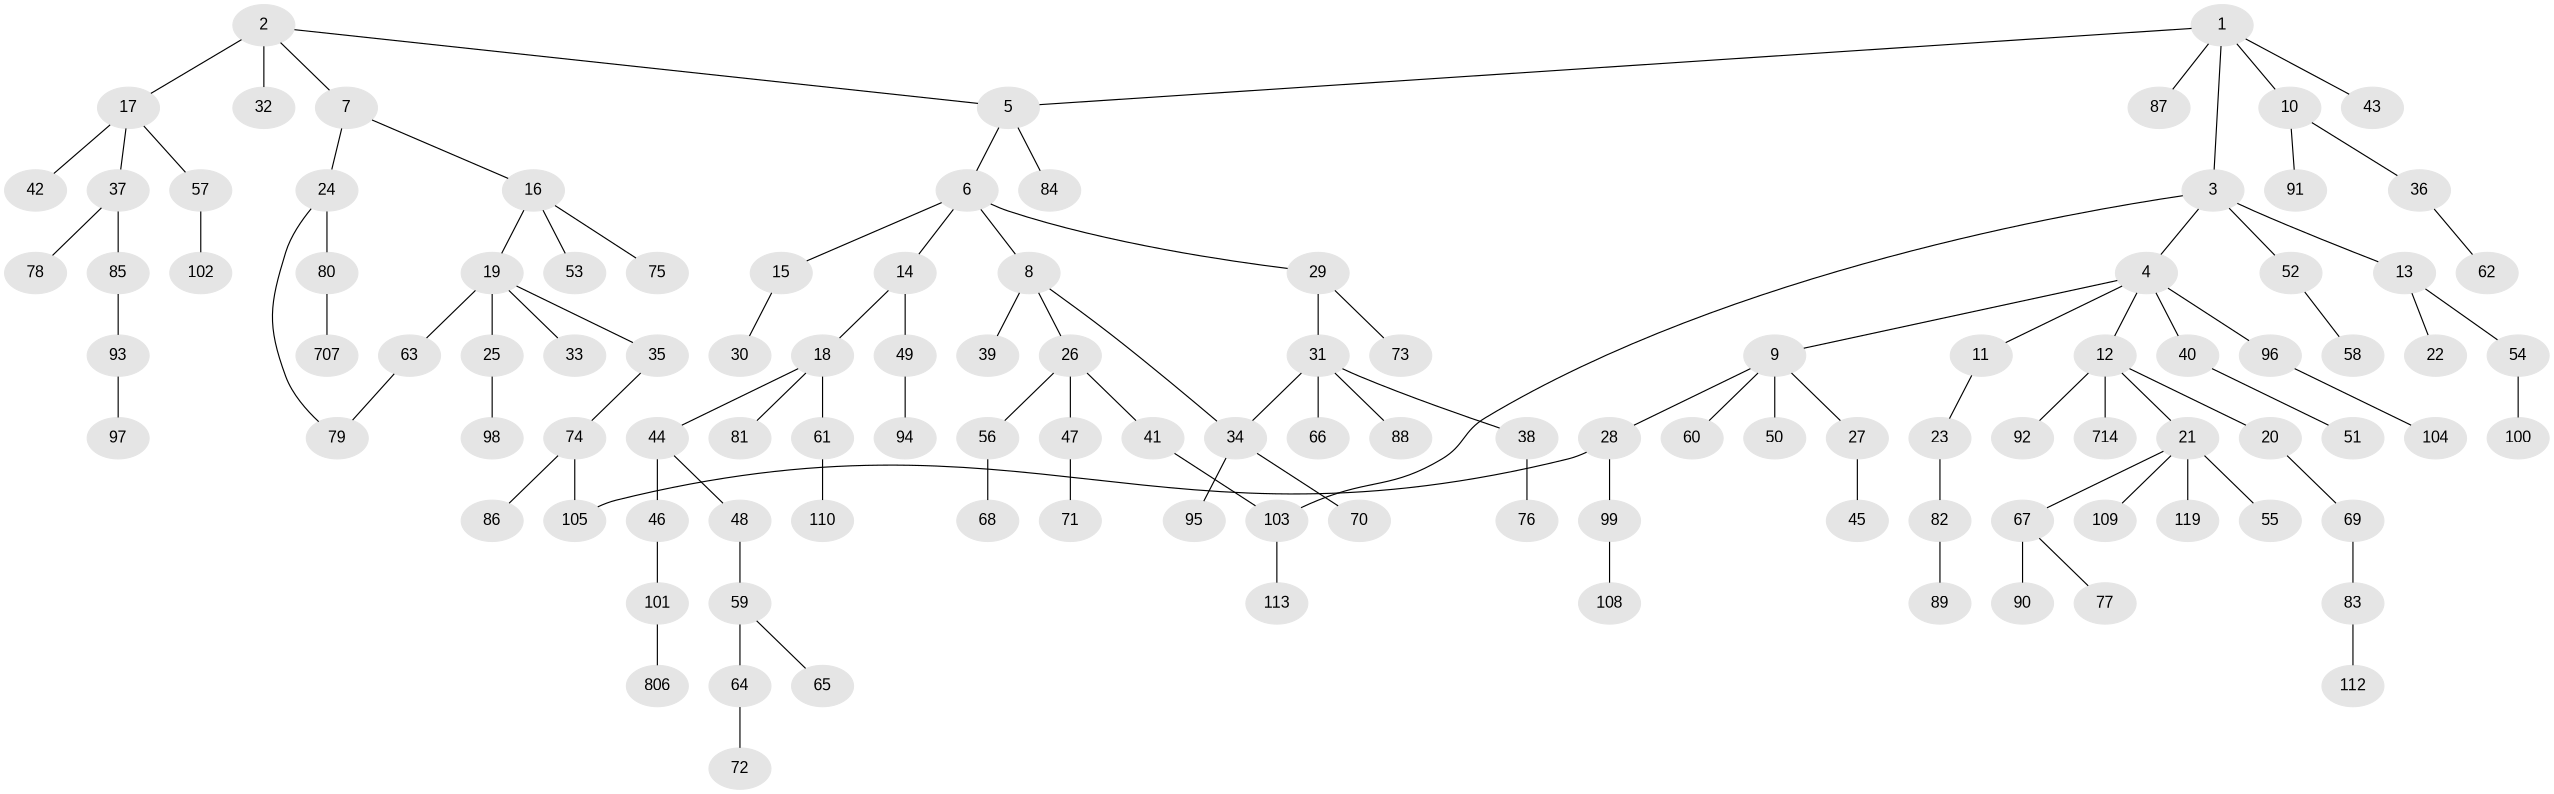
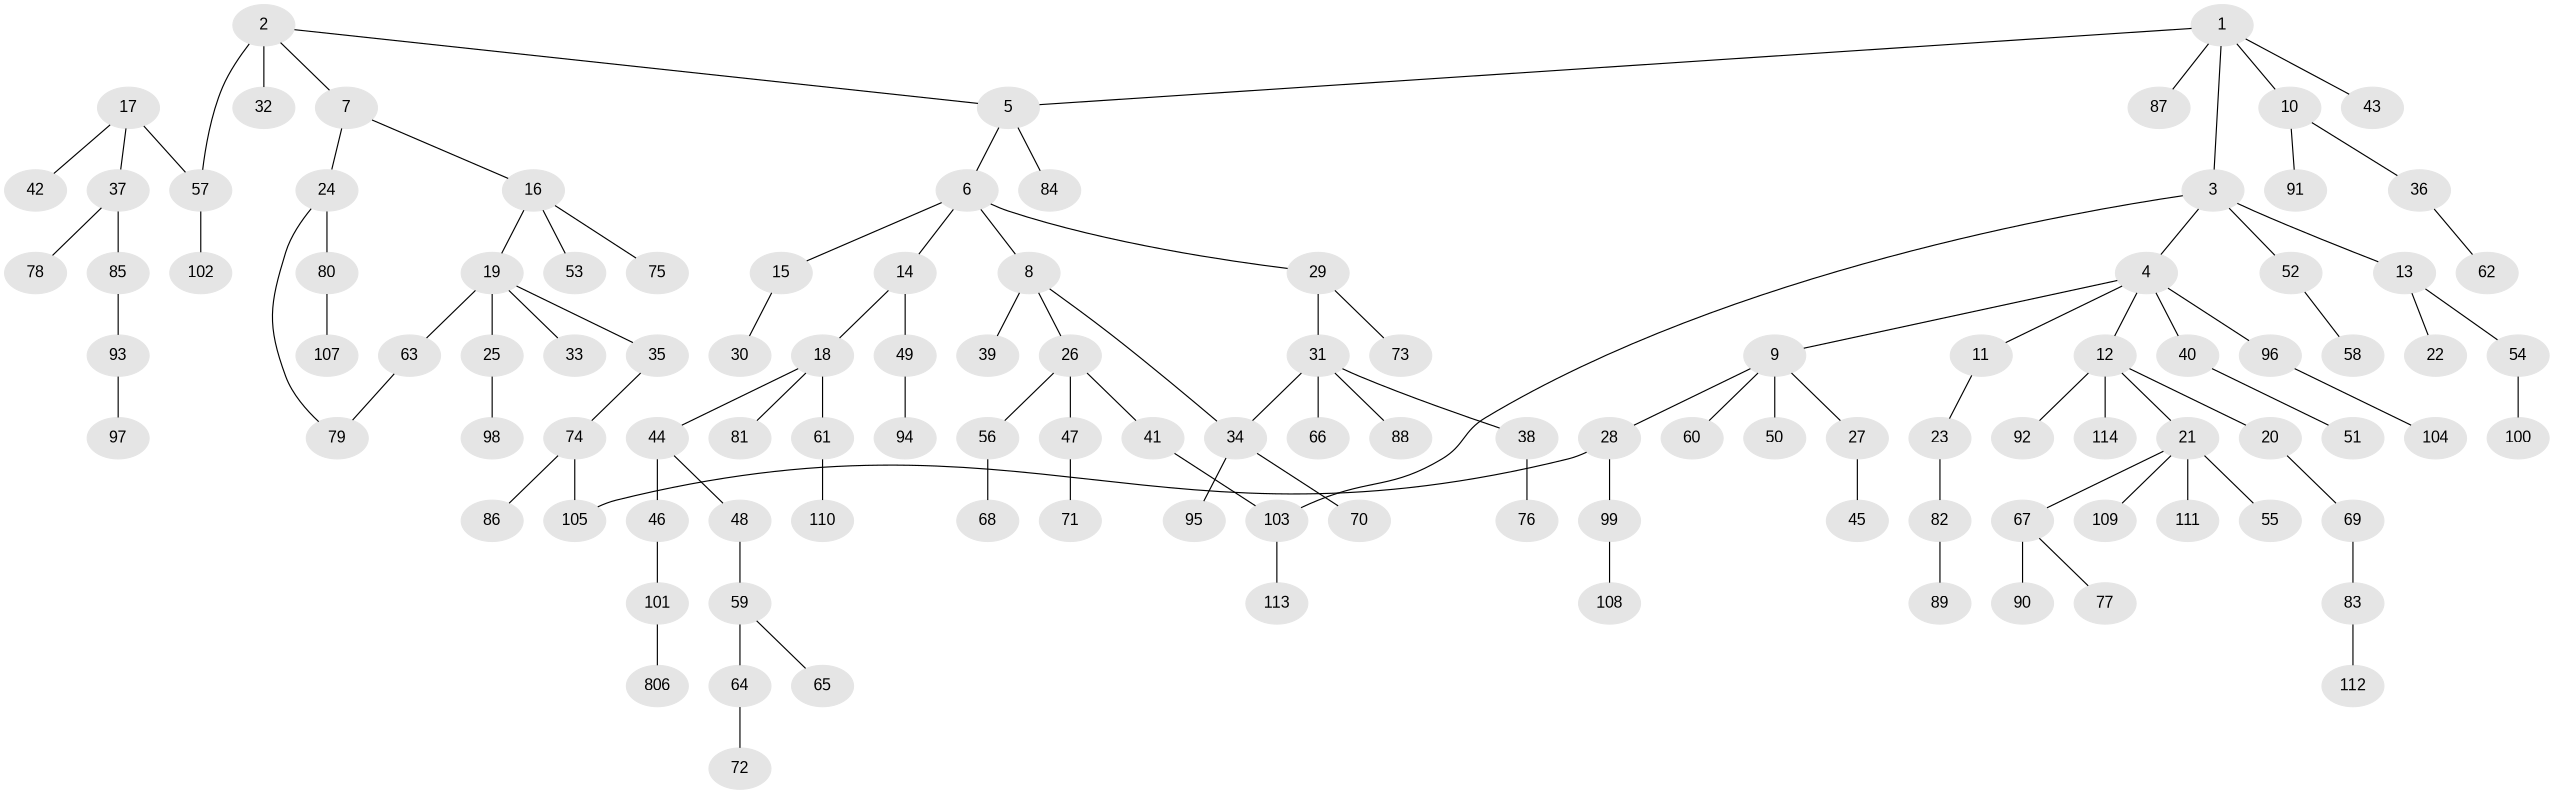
edge "2" -- "17": now "2" -- "57"
node "707": label "707" -> "107"
node "714": label "714" -> "114"
node "119": label "119" -> "111"
